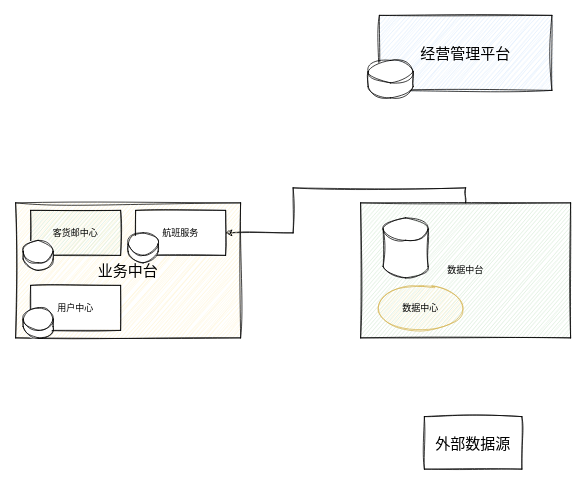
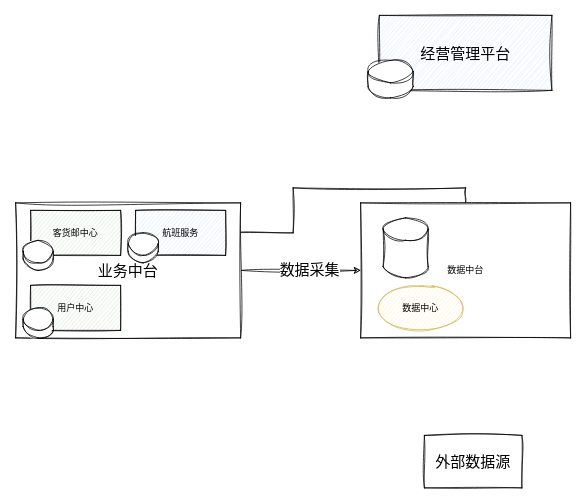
node "航班服务": fillcolor #ffffff -> #dae8fc
node "业务中台": fillcolor #fff2cc -> #ffffff
edge "业务中台" -> "数据中台": added, label "数据采集"
node "数据中台": fillcolor #d5e8d4 -> #ffffff
node "用户中心": fillcolor #ffffff -> #d5e8d4
node "外部数据源": moved (473, 443) -> (473, 462)
